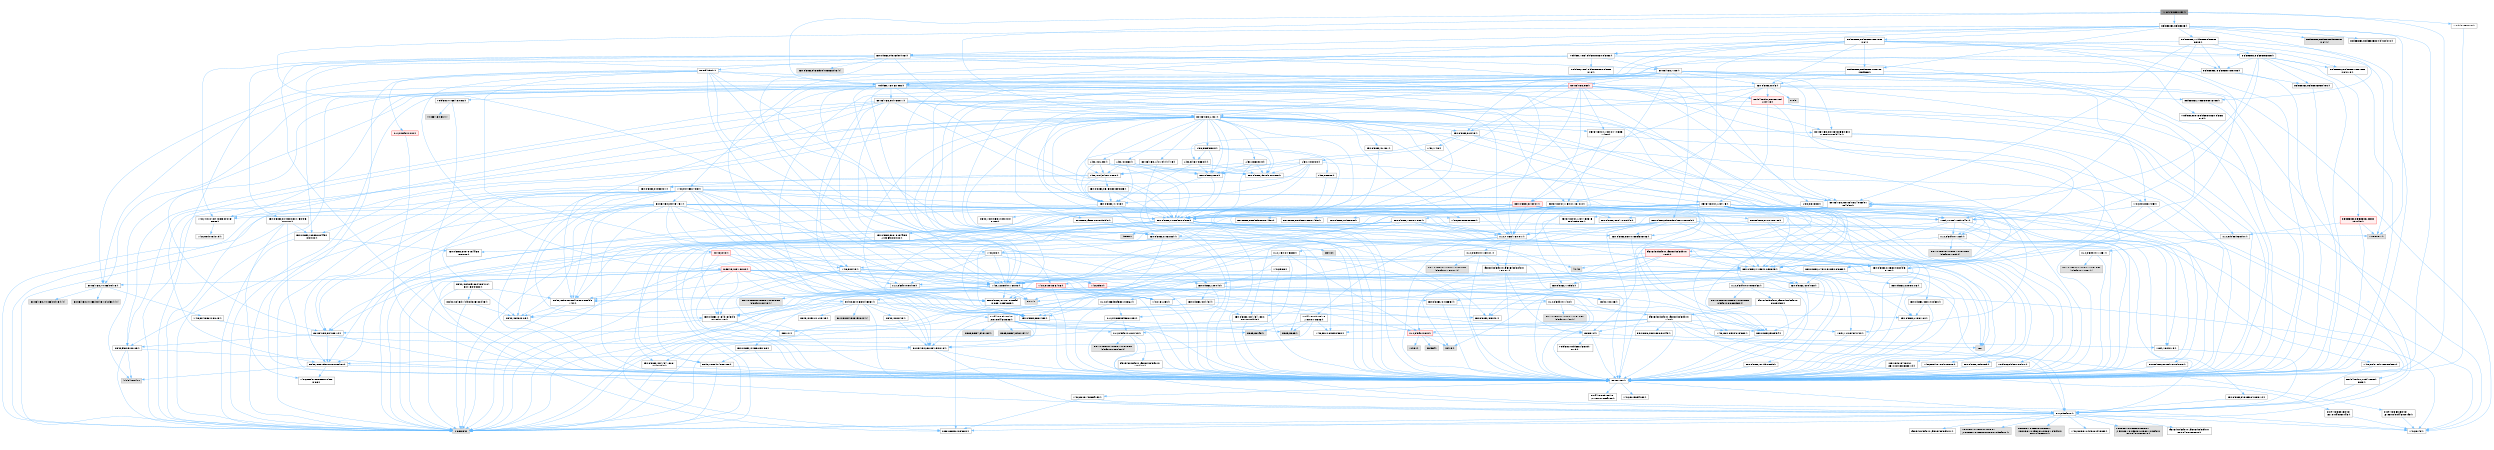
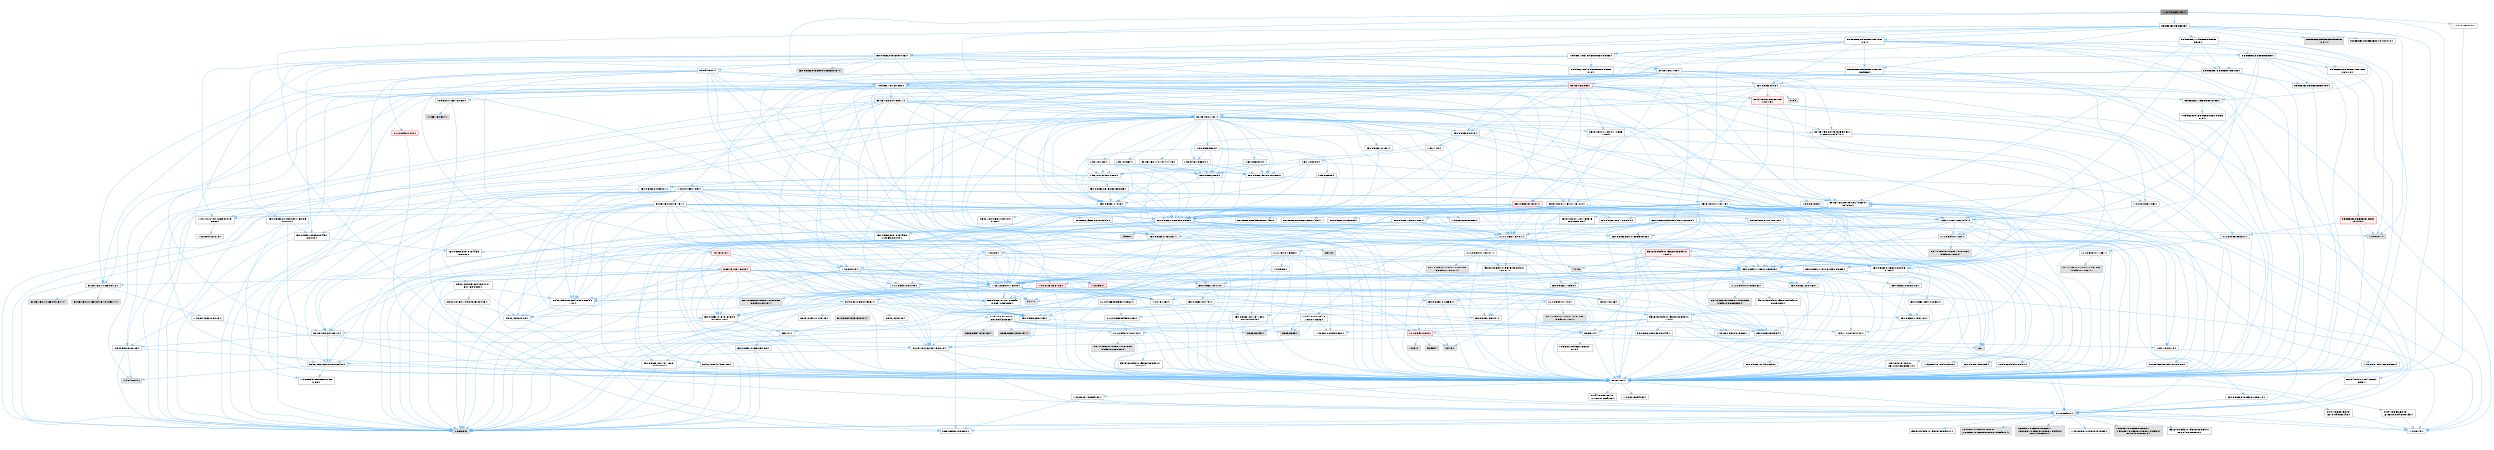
edge "UObject/WeakObjectPtrTemplates.h" -> "UObject/StrongObjectPtrTemplates Fwd.h": now "Delegates/IntegerSequence.h" -> "UObject/StrongObjectPtrTemplates Fwd.h"
edge "Algo/IntroSort.h" -> "Templates/Less.h": now "Containers/AllowShrinking.h" -> "Templates/Less.h"
edge "Math/UnrealMathUtility.h" -> "Misc/AssertionMacros.h": added
edge "HAL/MemoryBase.h" -> "Misc/Exec.h": added
edge "Templates/IsUECoreType.h" -> "Traits/UseBitwiseSwap.h": now "Templates/IsUECoreType.h" -> "type_traits"
